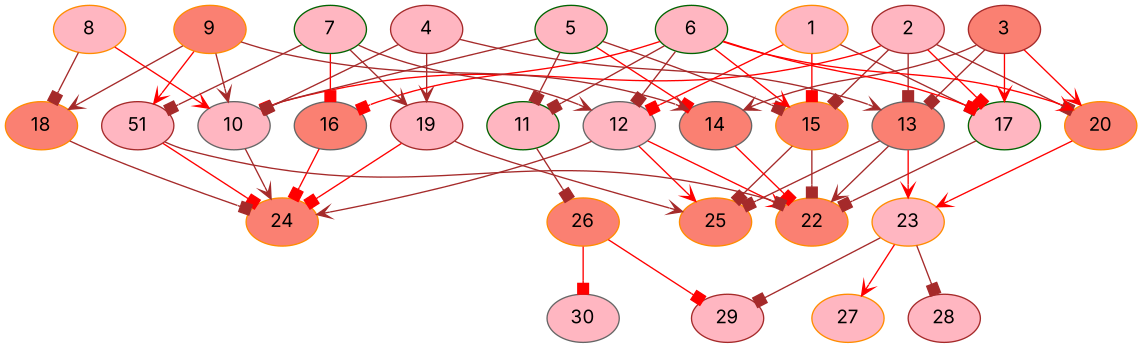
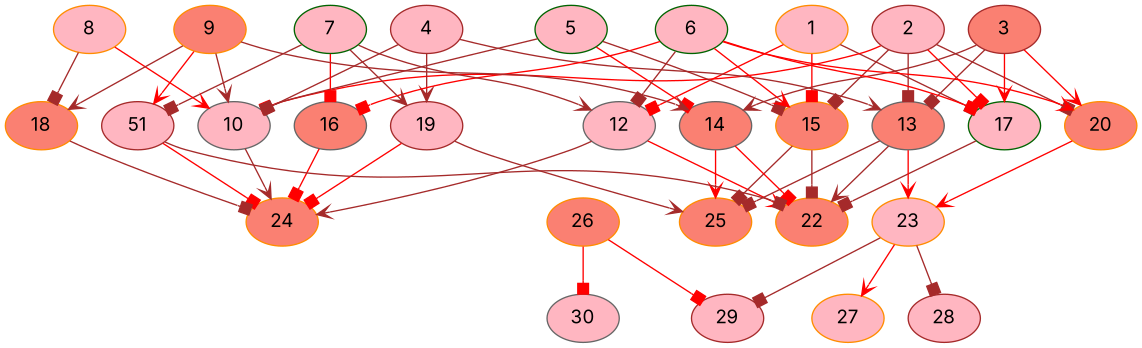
node "11": removed
edge "12" -> "25": now "14" -> "25"
